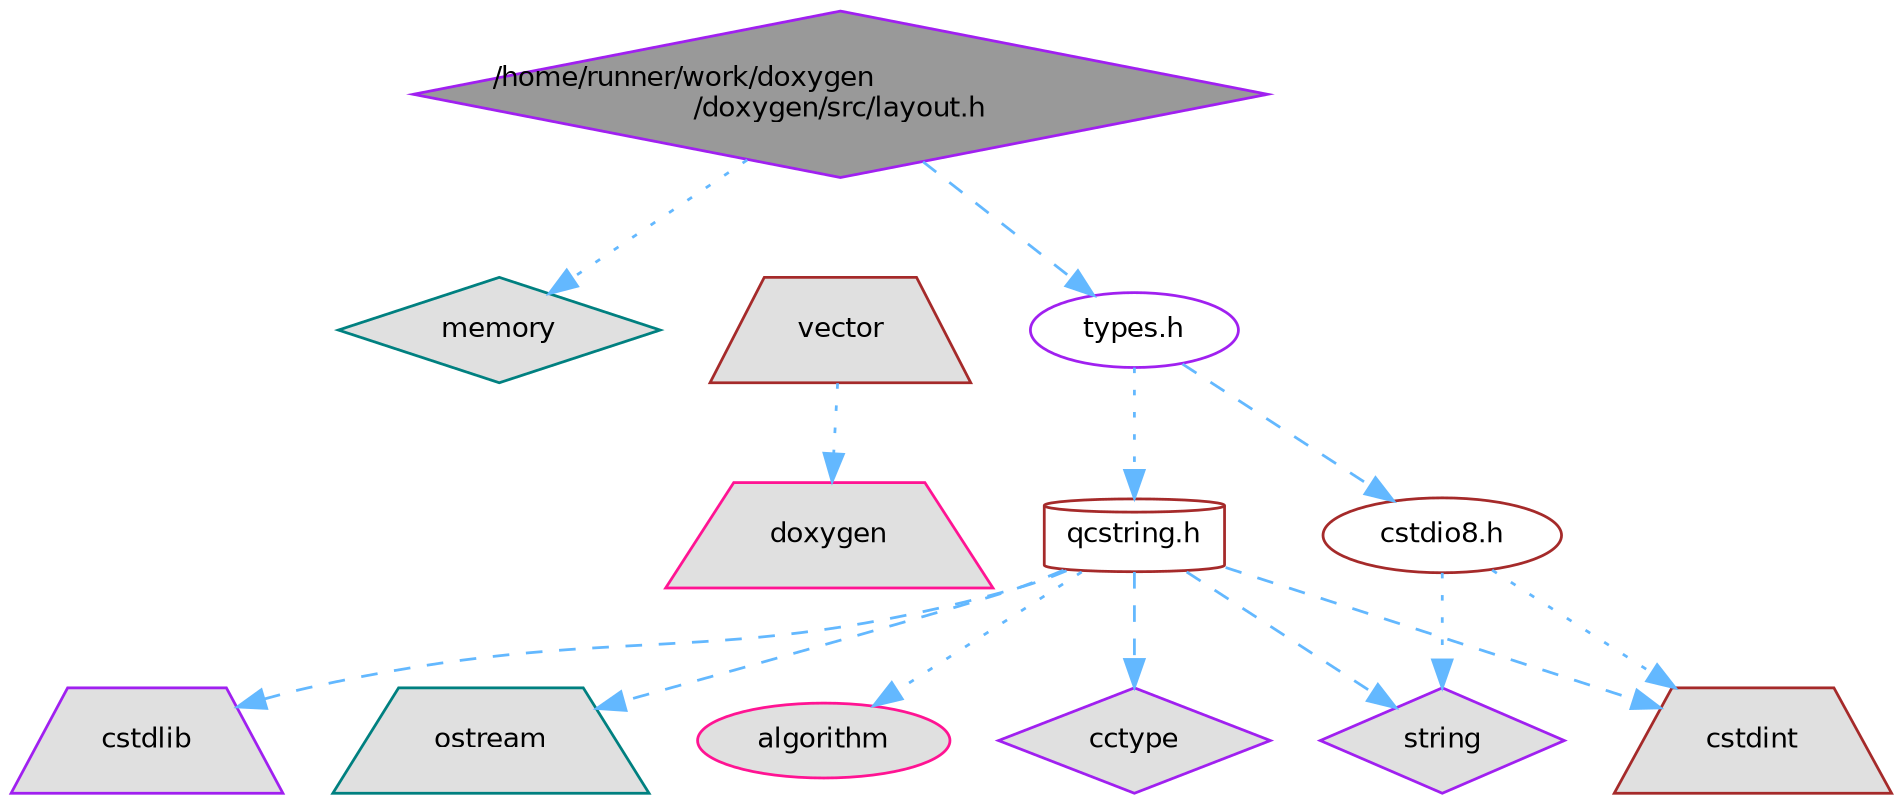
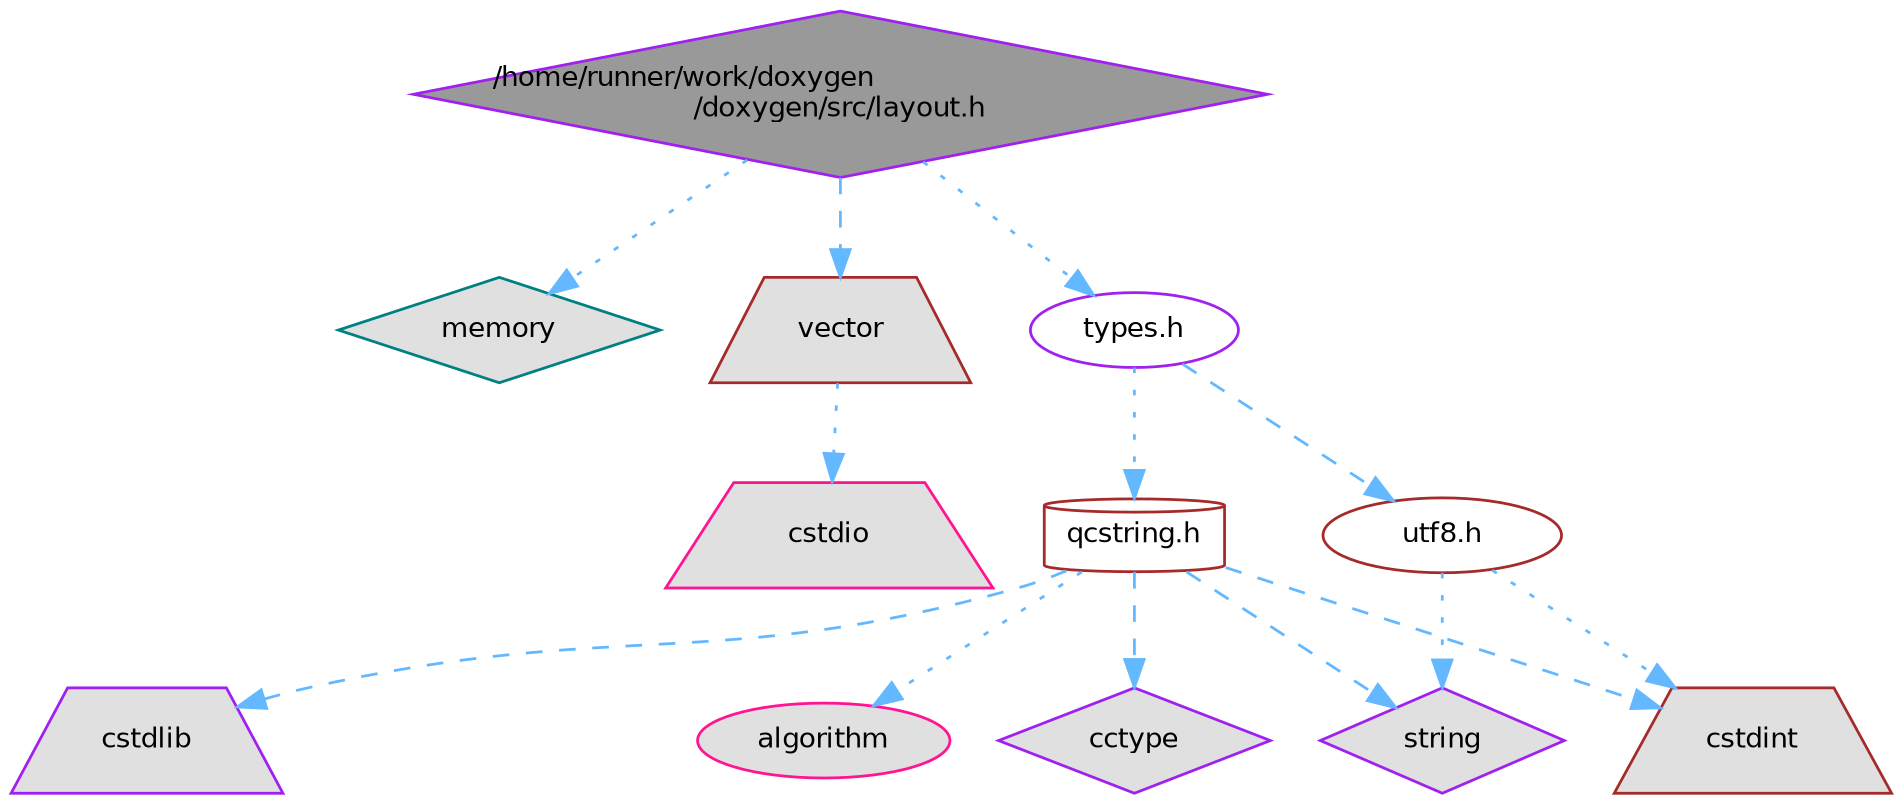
edge "/home/runner/work/doxygen /doxygen/src/layout.h" -> "vector": added
edge "/home/runner/work/doxygen /doxygen/src/layout.h" -> "types.h": style dashed -> dotted
node "doxygen": label "doxygen" -> "cstdio"
node "cstdio8.h": label "cstdio8.h" -> "utf8.h"
node "ostream": removed
